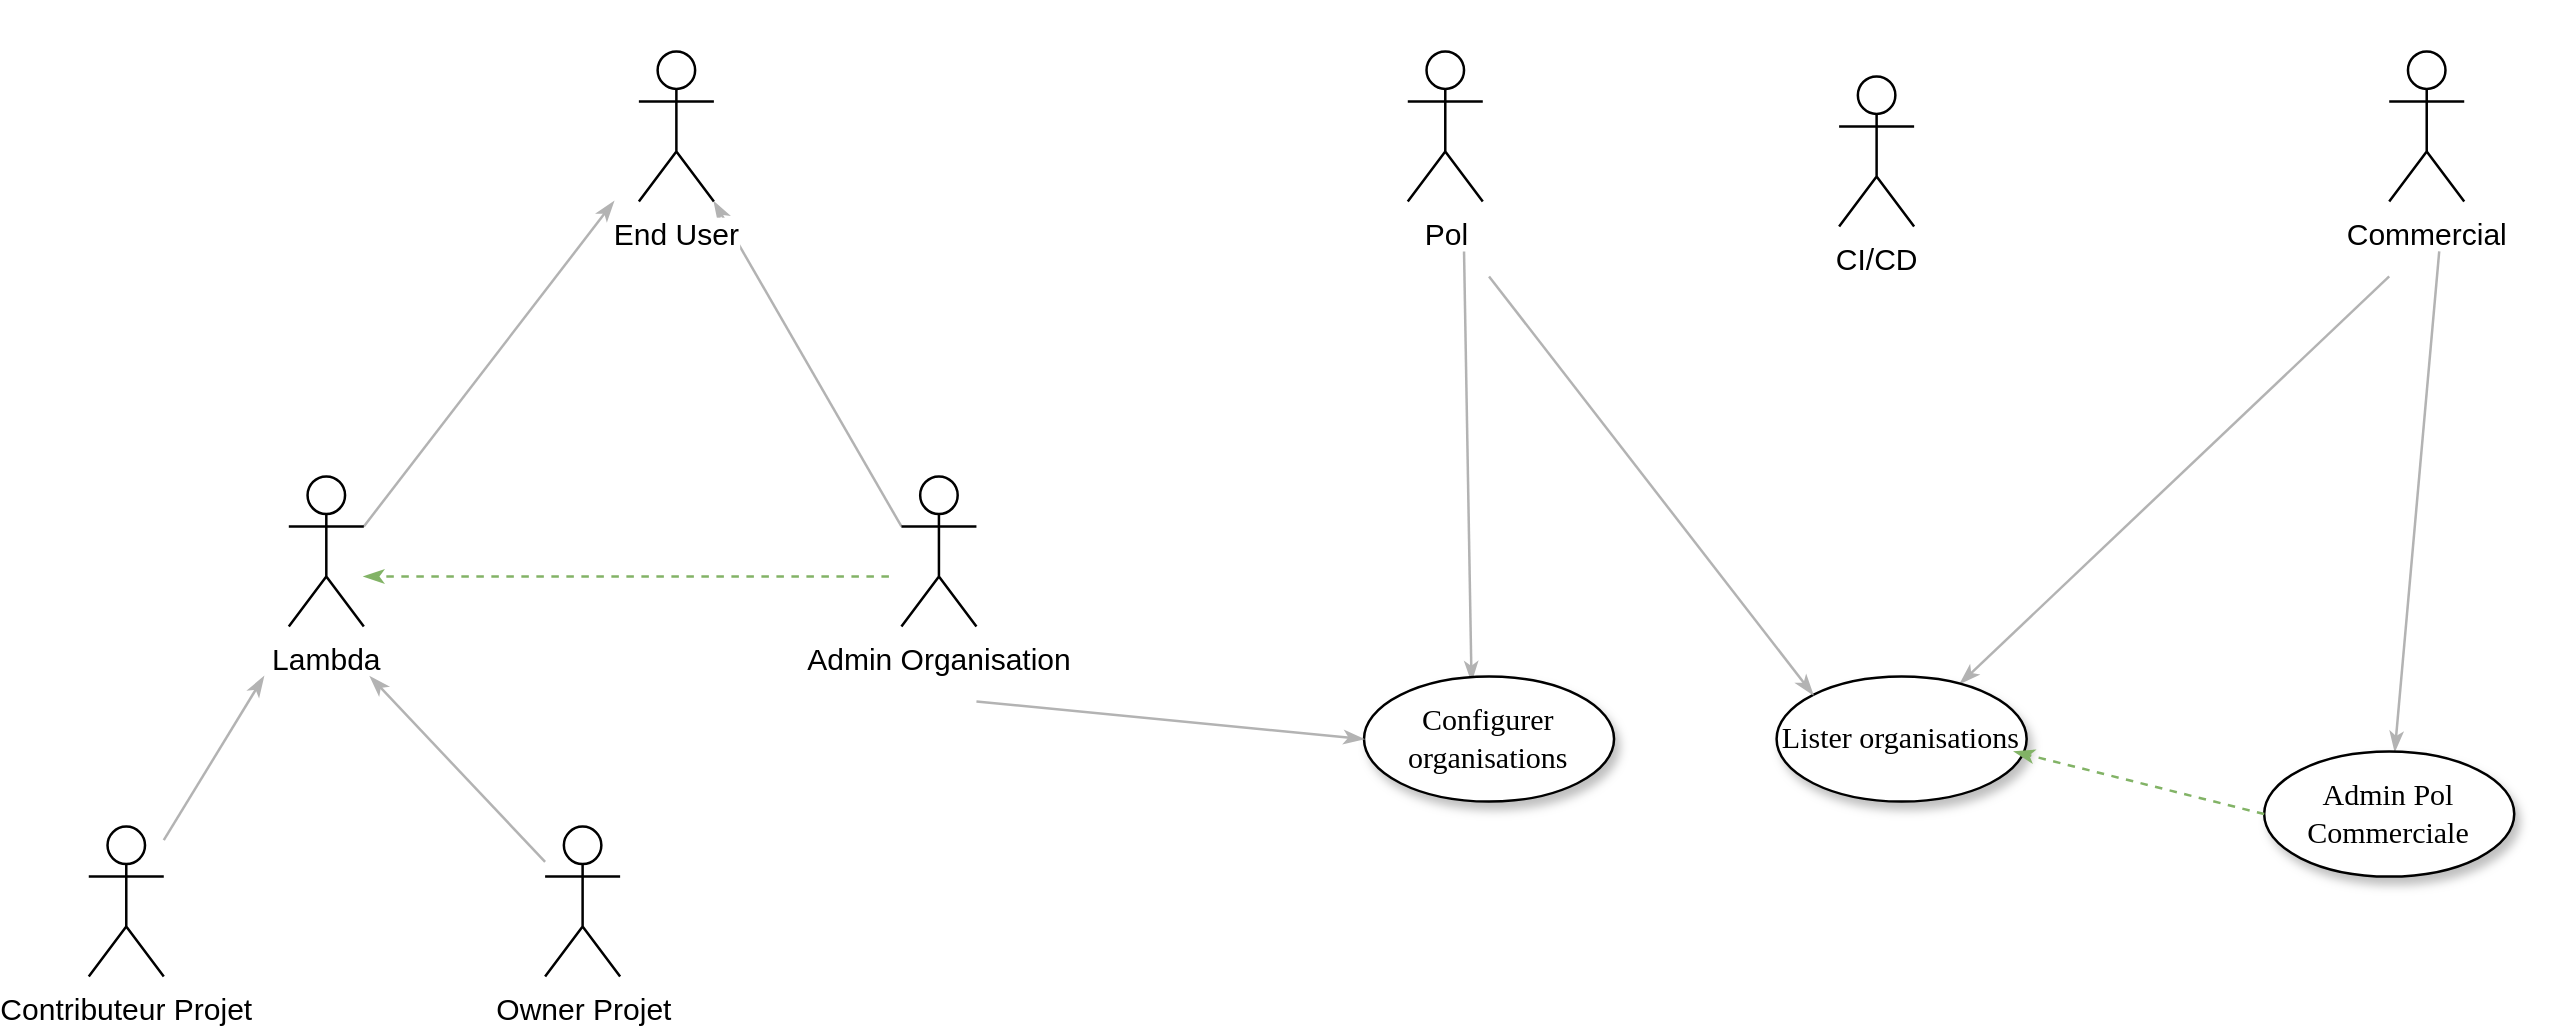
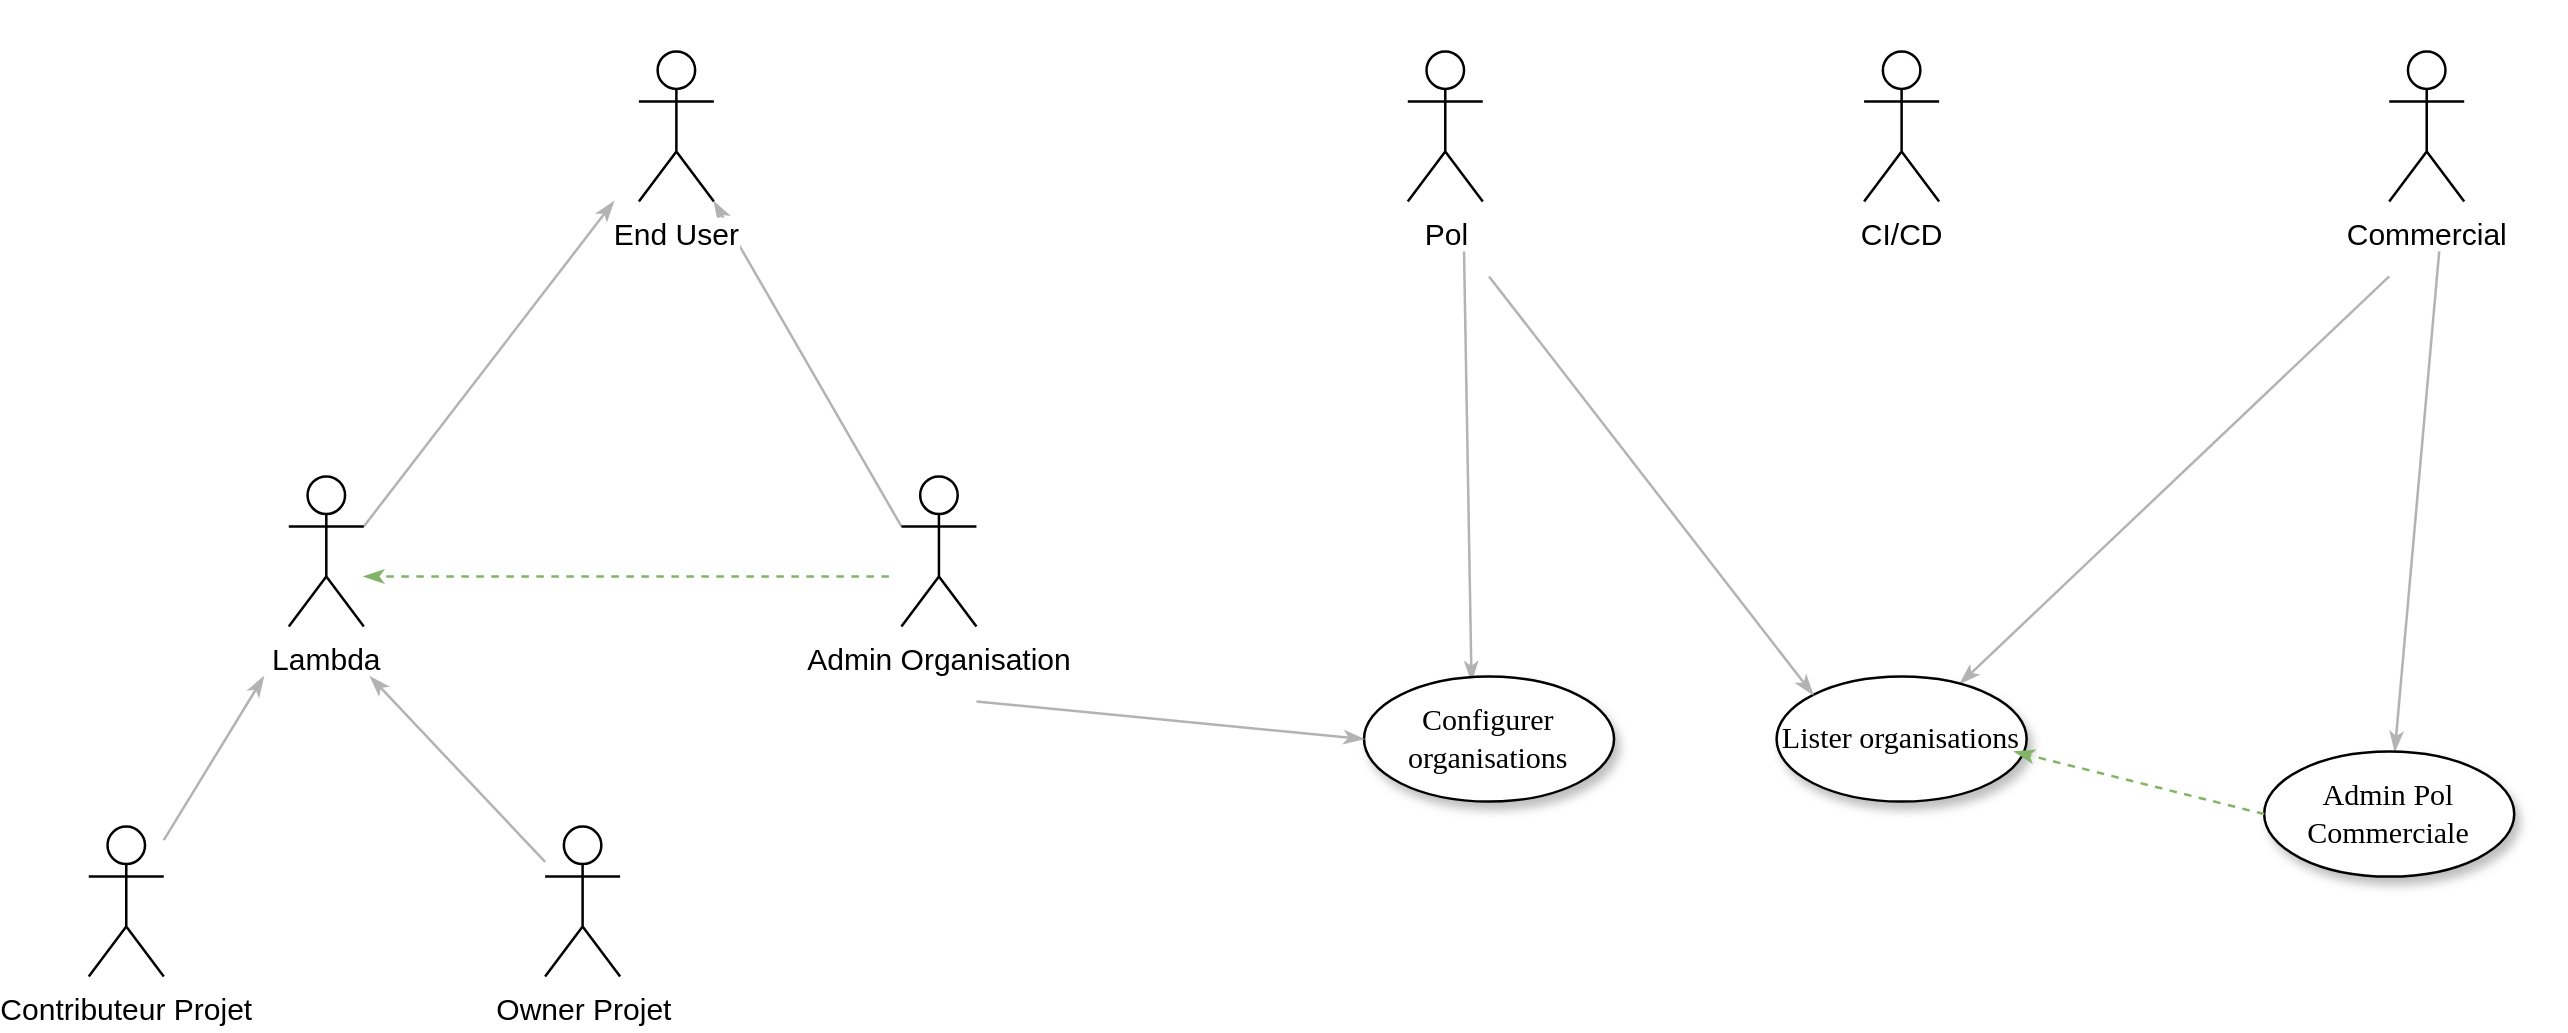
node "CI/CD": moved (1876, 151) -> (1901, 126)
